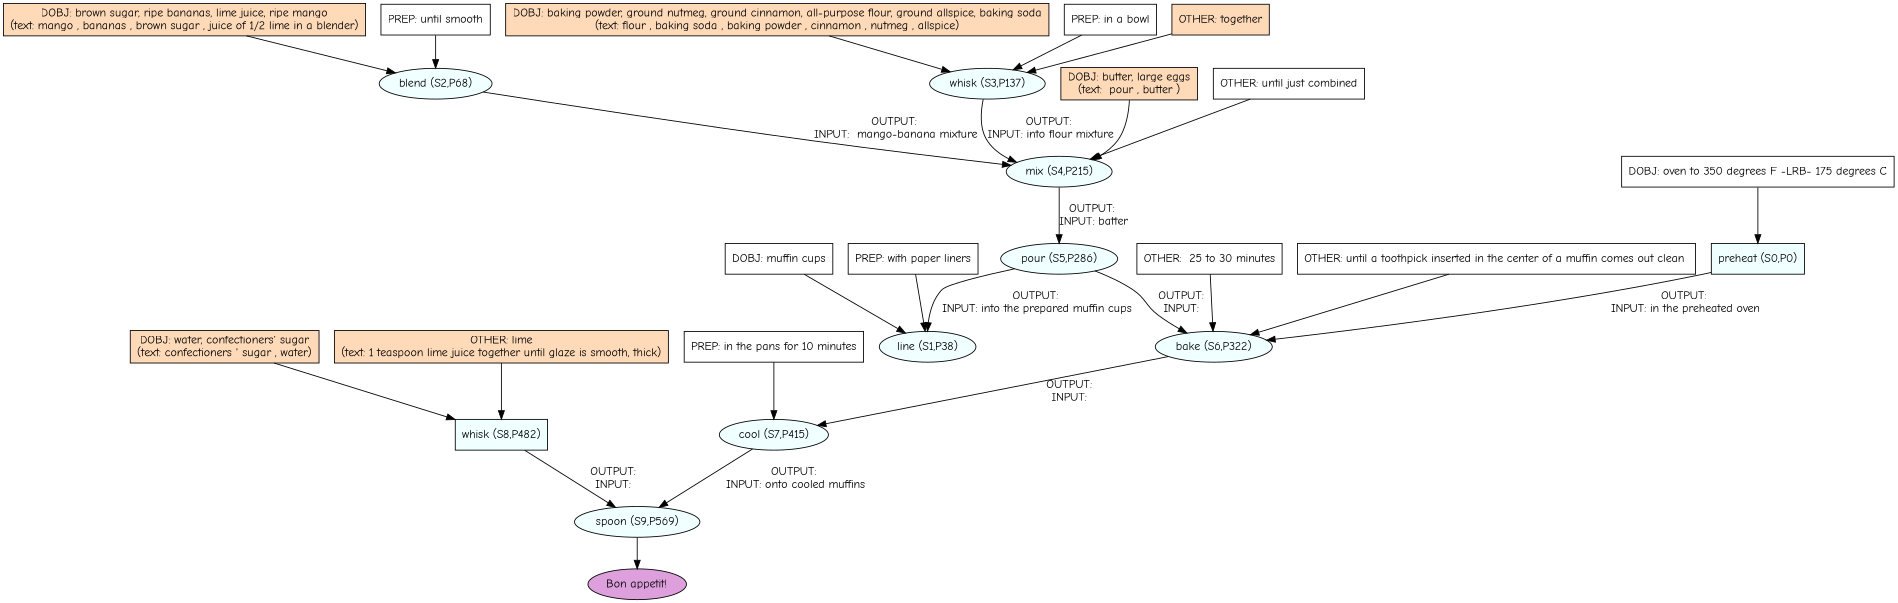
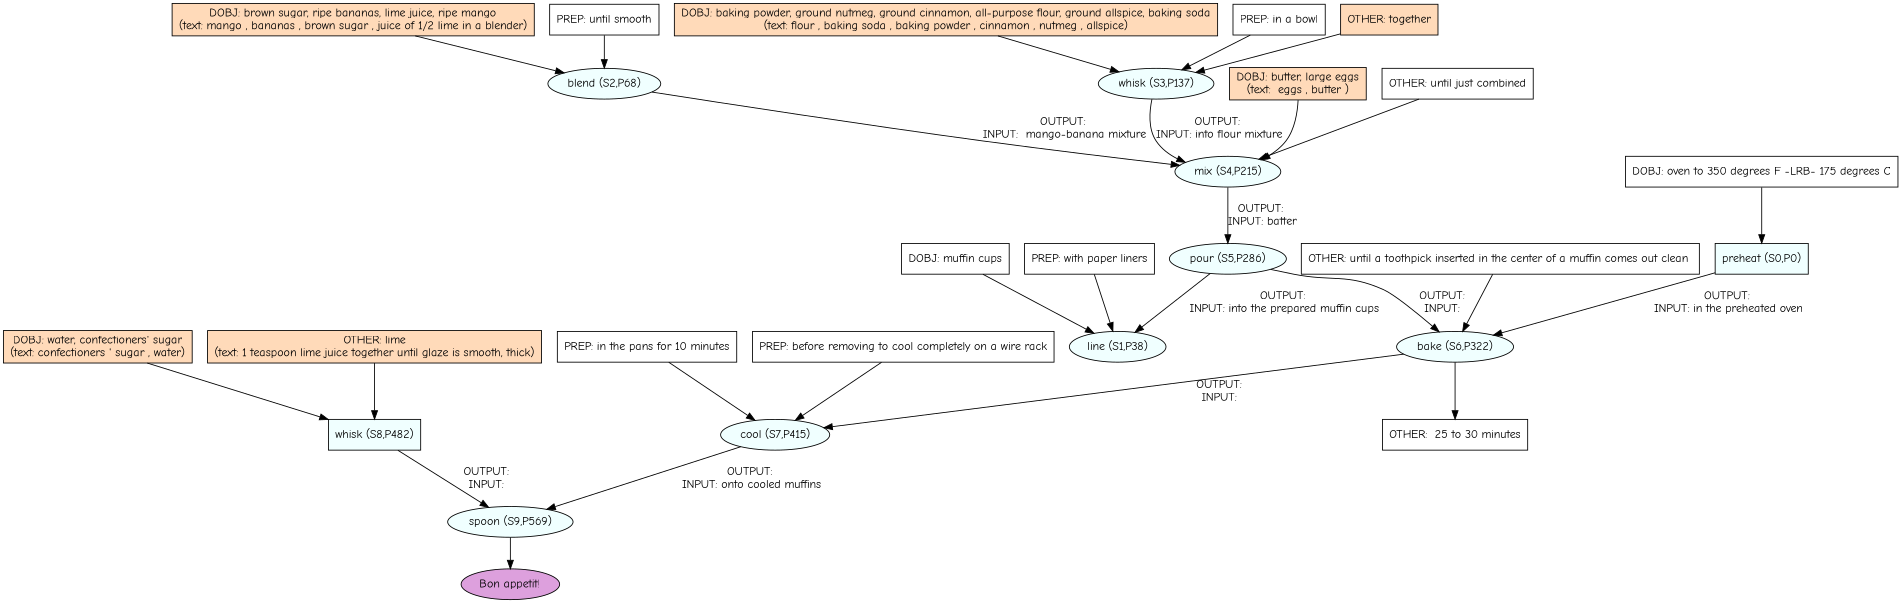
node "DOBJ: butter, large eggs (text:  pour , butter )": label "DOBJ: butter, large eggs (text:  pour , butter )" -> "DOBJ: butter, large eggs (text:  eggs , butter )"
edge "OTHER:  25 to 30 minutes" -> "bake (S6,P322)": reversed
node "PREP: before removing to cool completely on a wire rack": added
